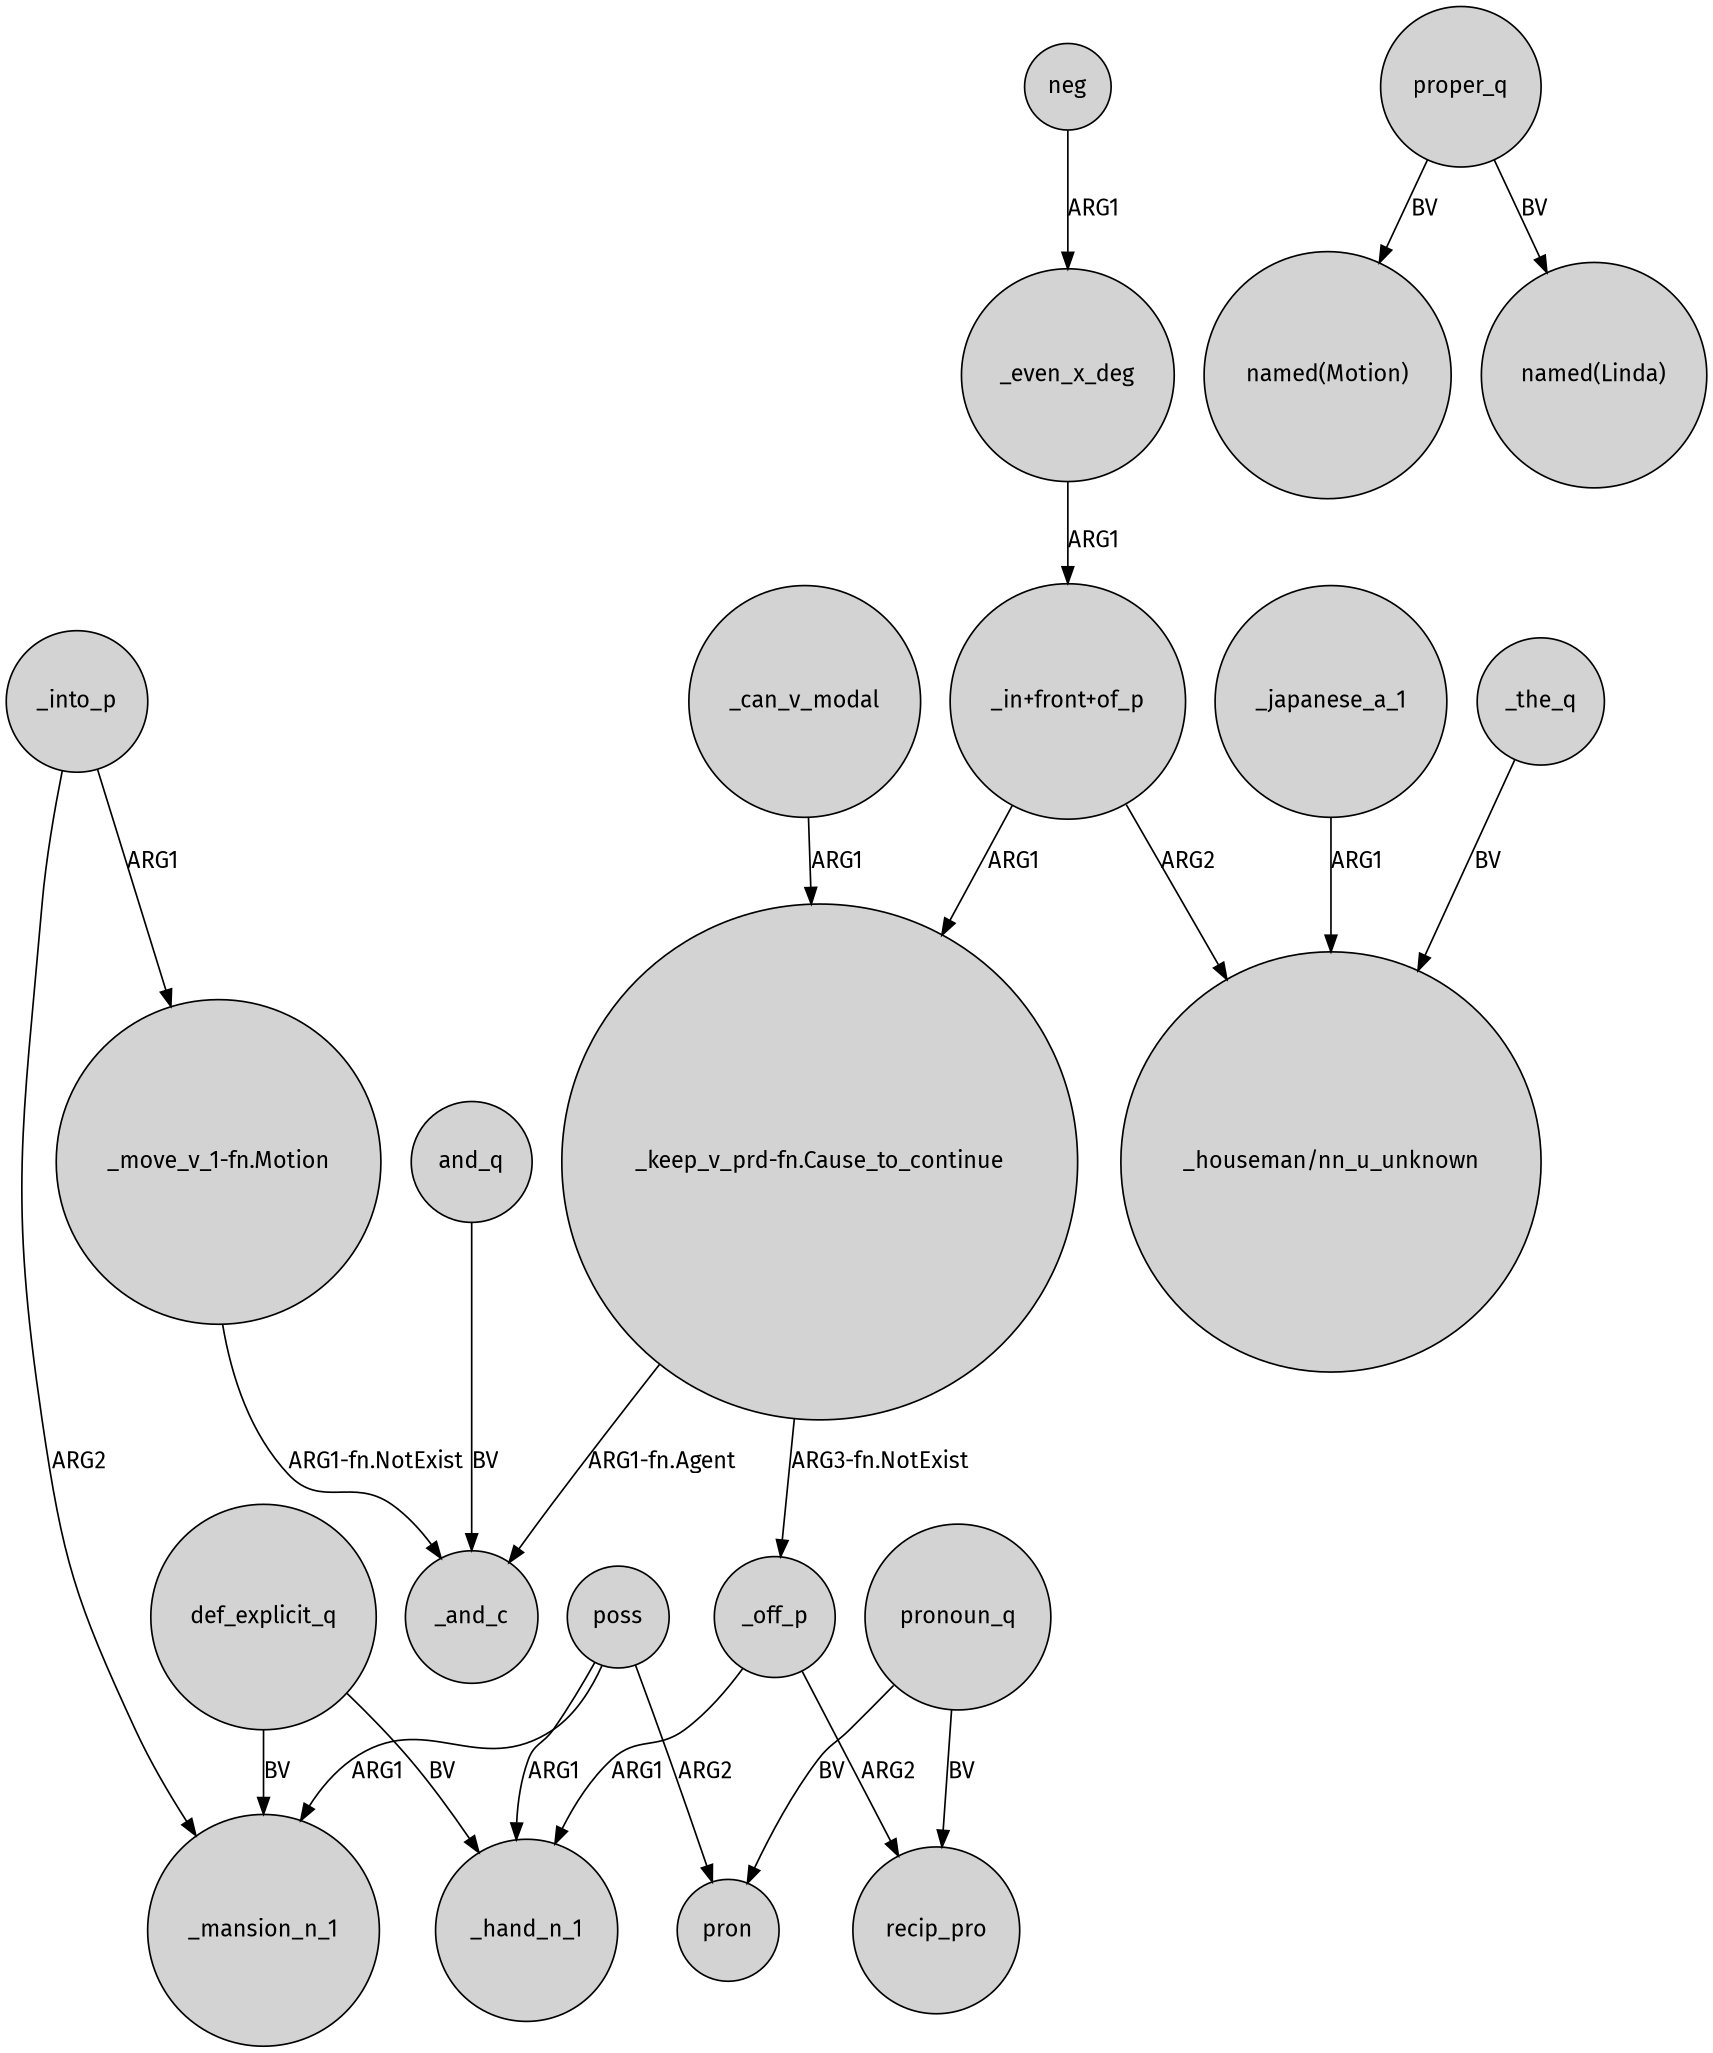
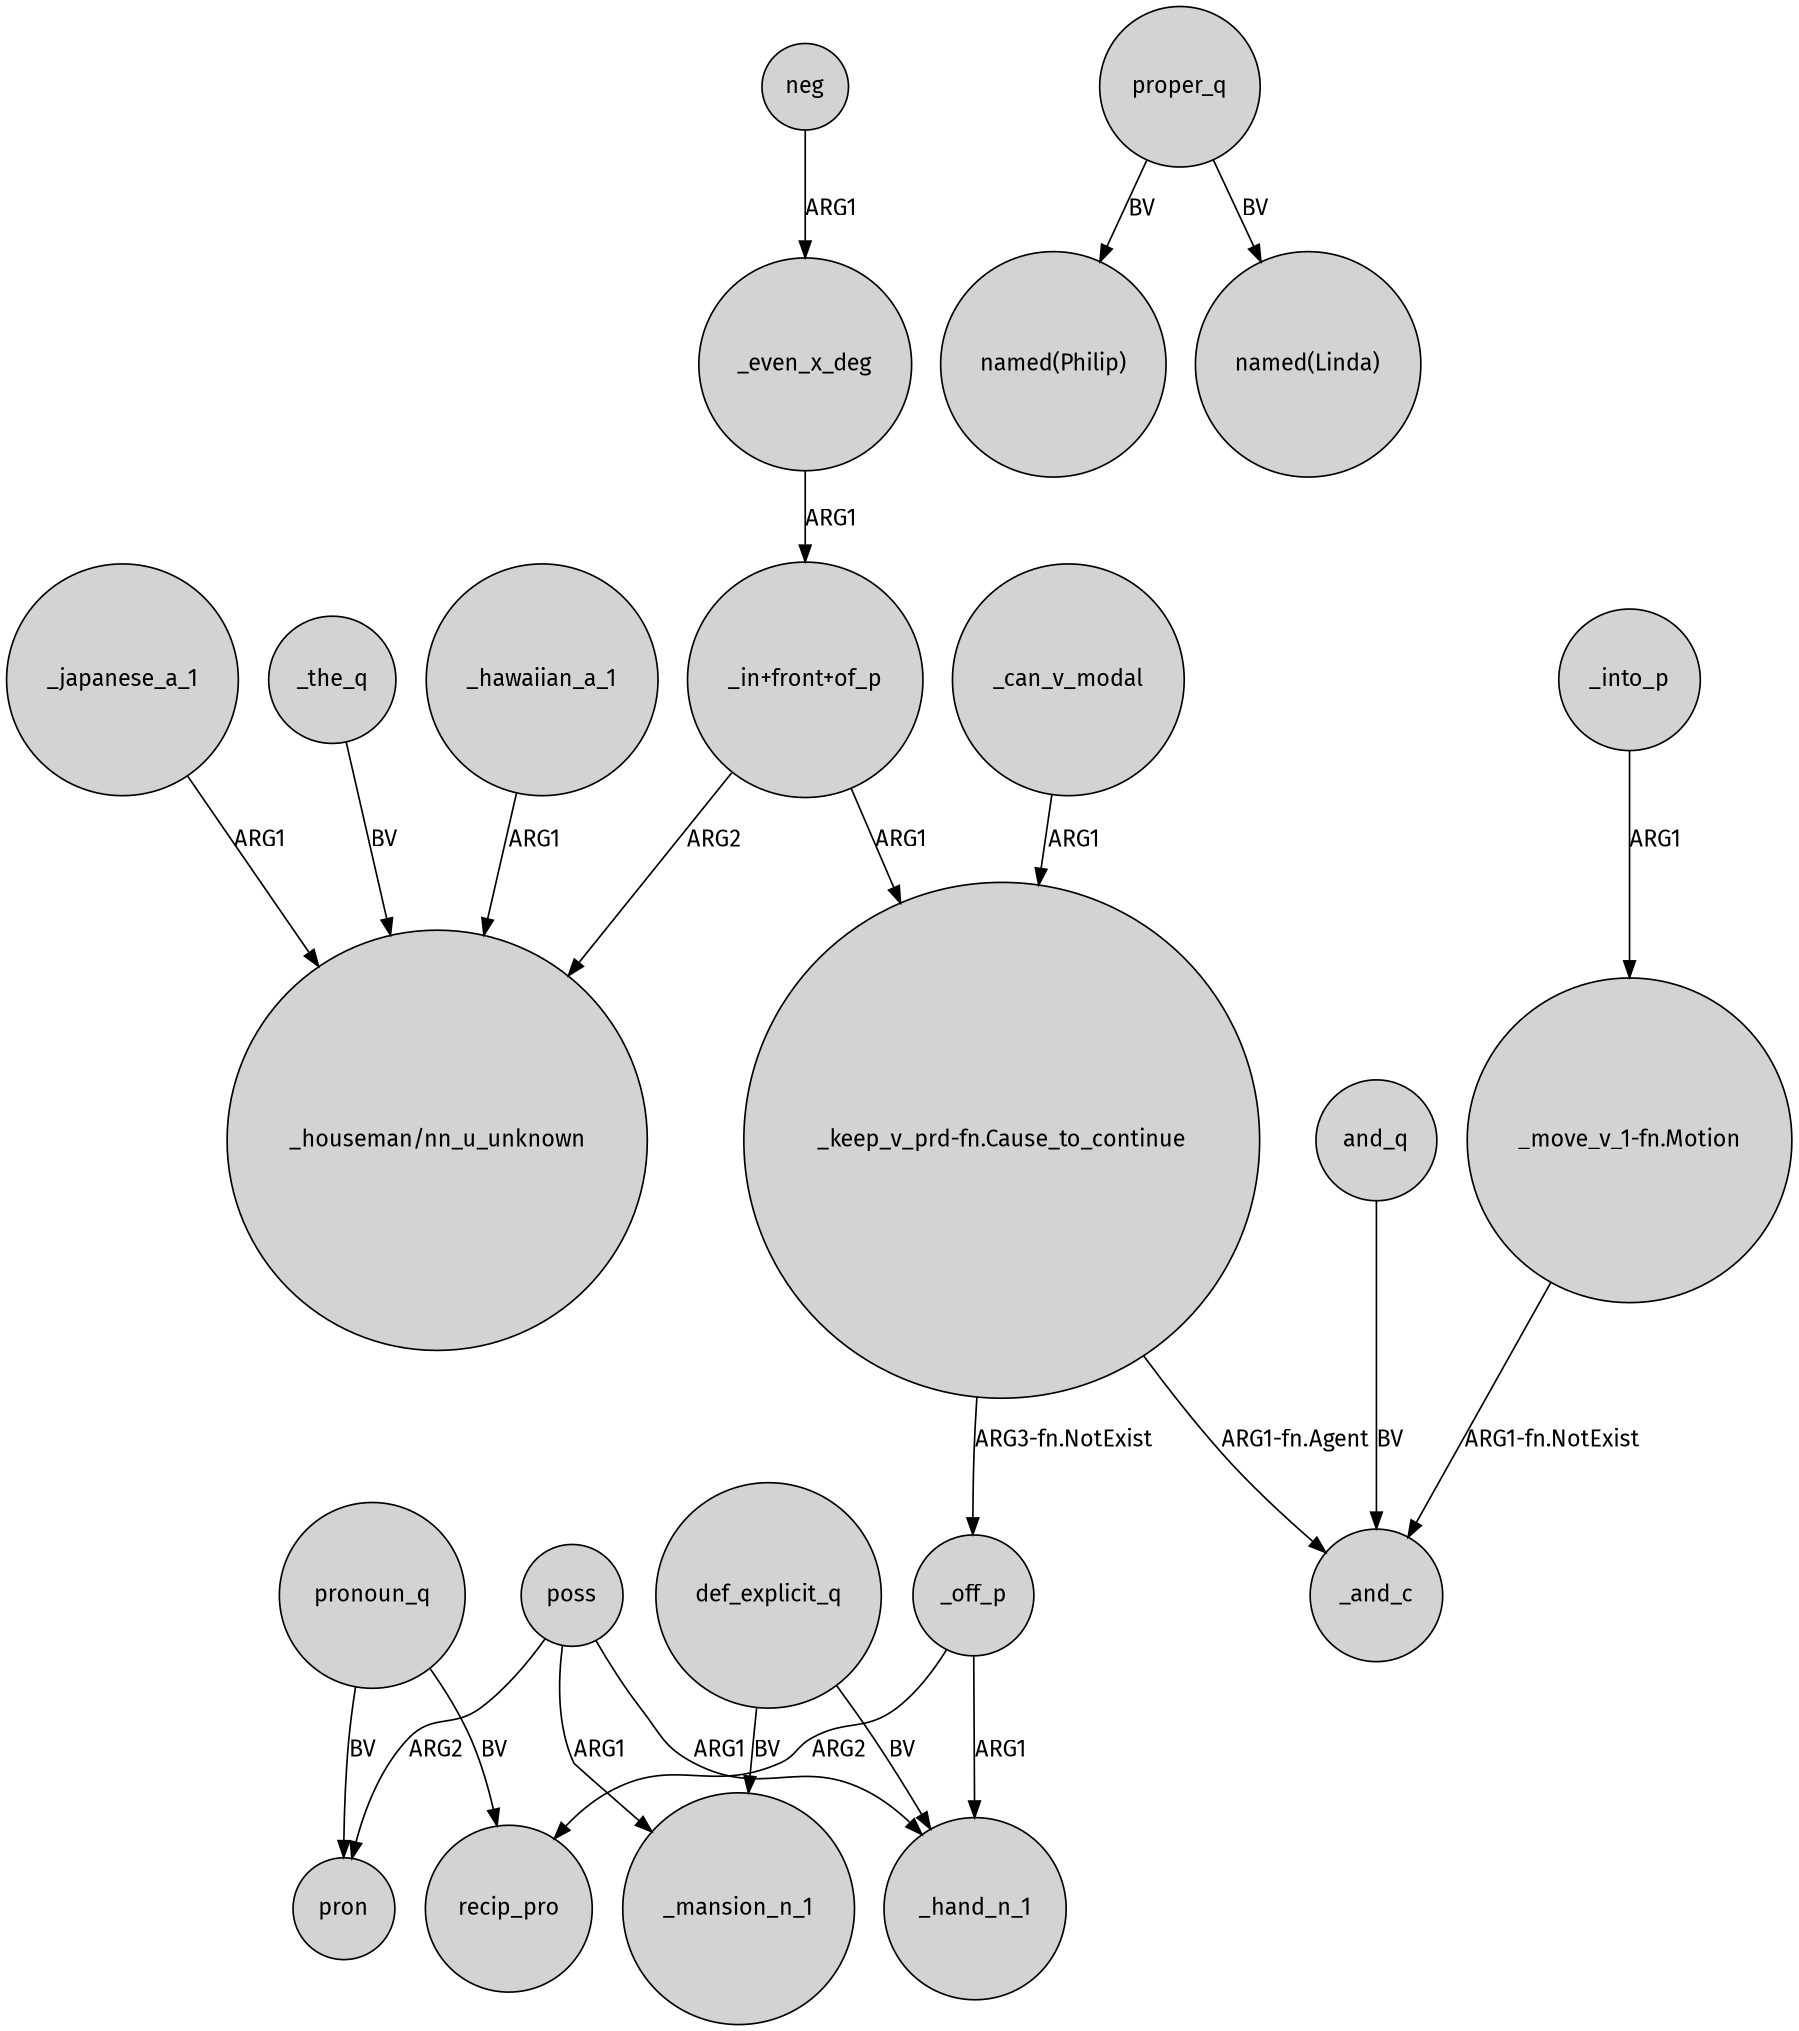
node "named(Motion)": label "named(Motion)" -> "named(Philip)"
node "_hawaiian_a_1": added
edge "_into_p" -> "_mansion_n_1": removed, label "ARG2"
